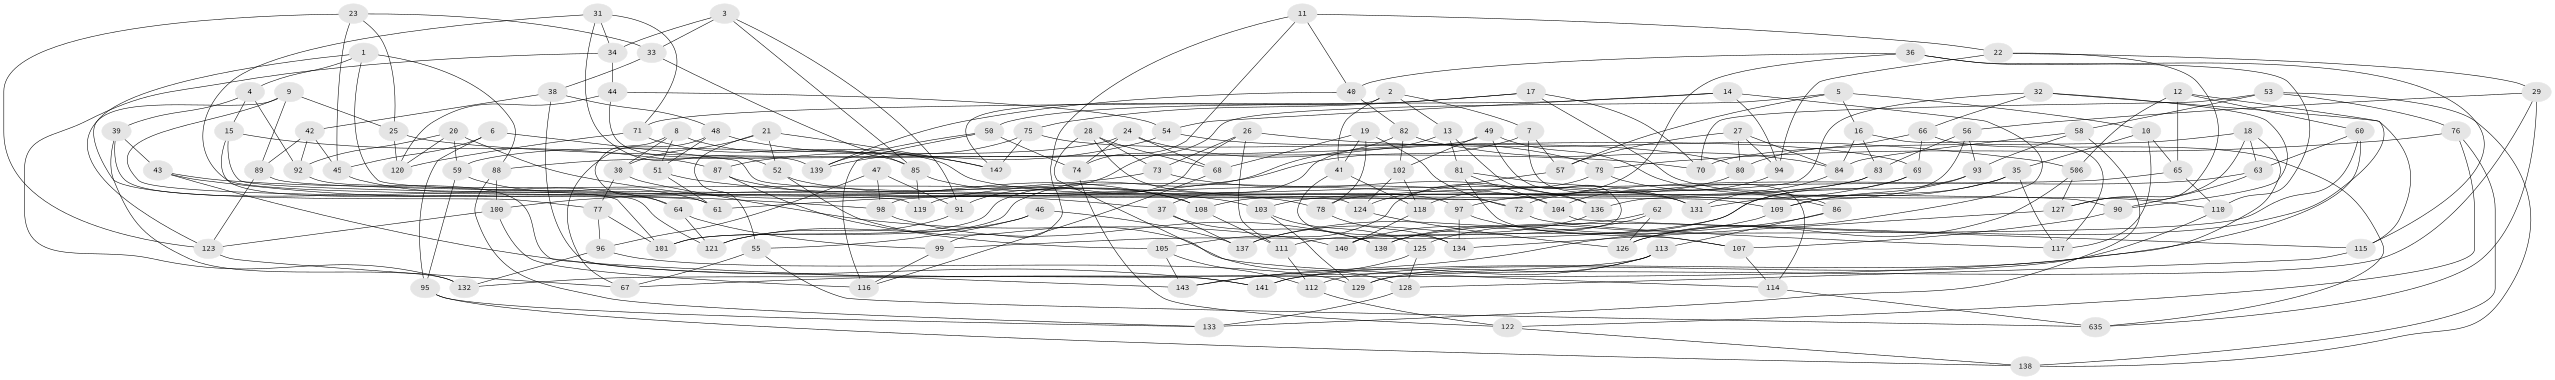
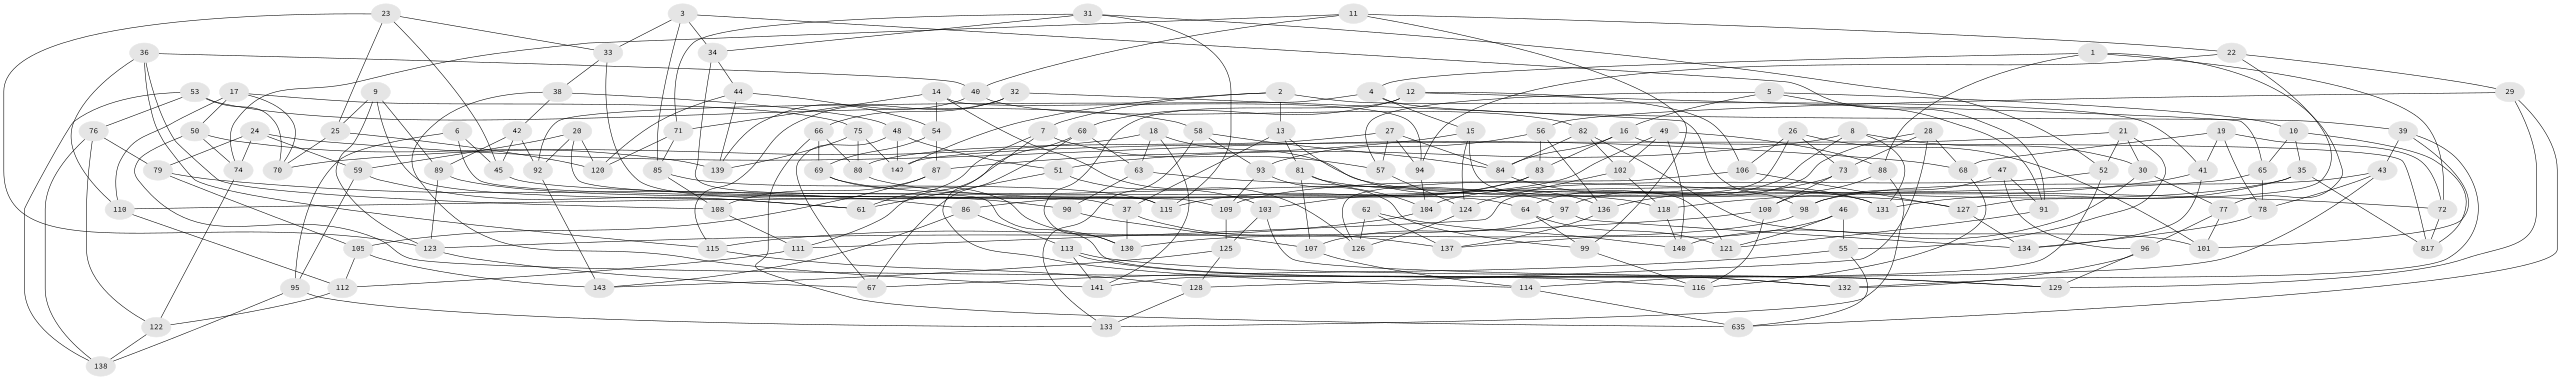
edge "33" -- "85": now "33" -- "119"
edge "32" -- "90": removed
node "506": label "506" -> "106"
node "117": label "117" -> "817"
